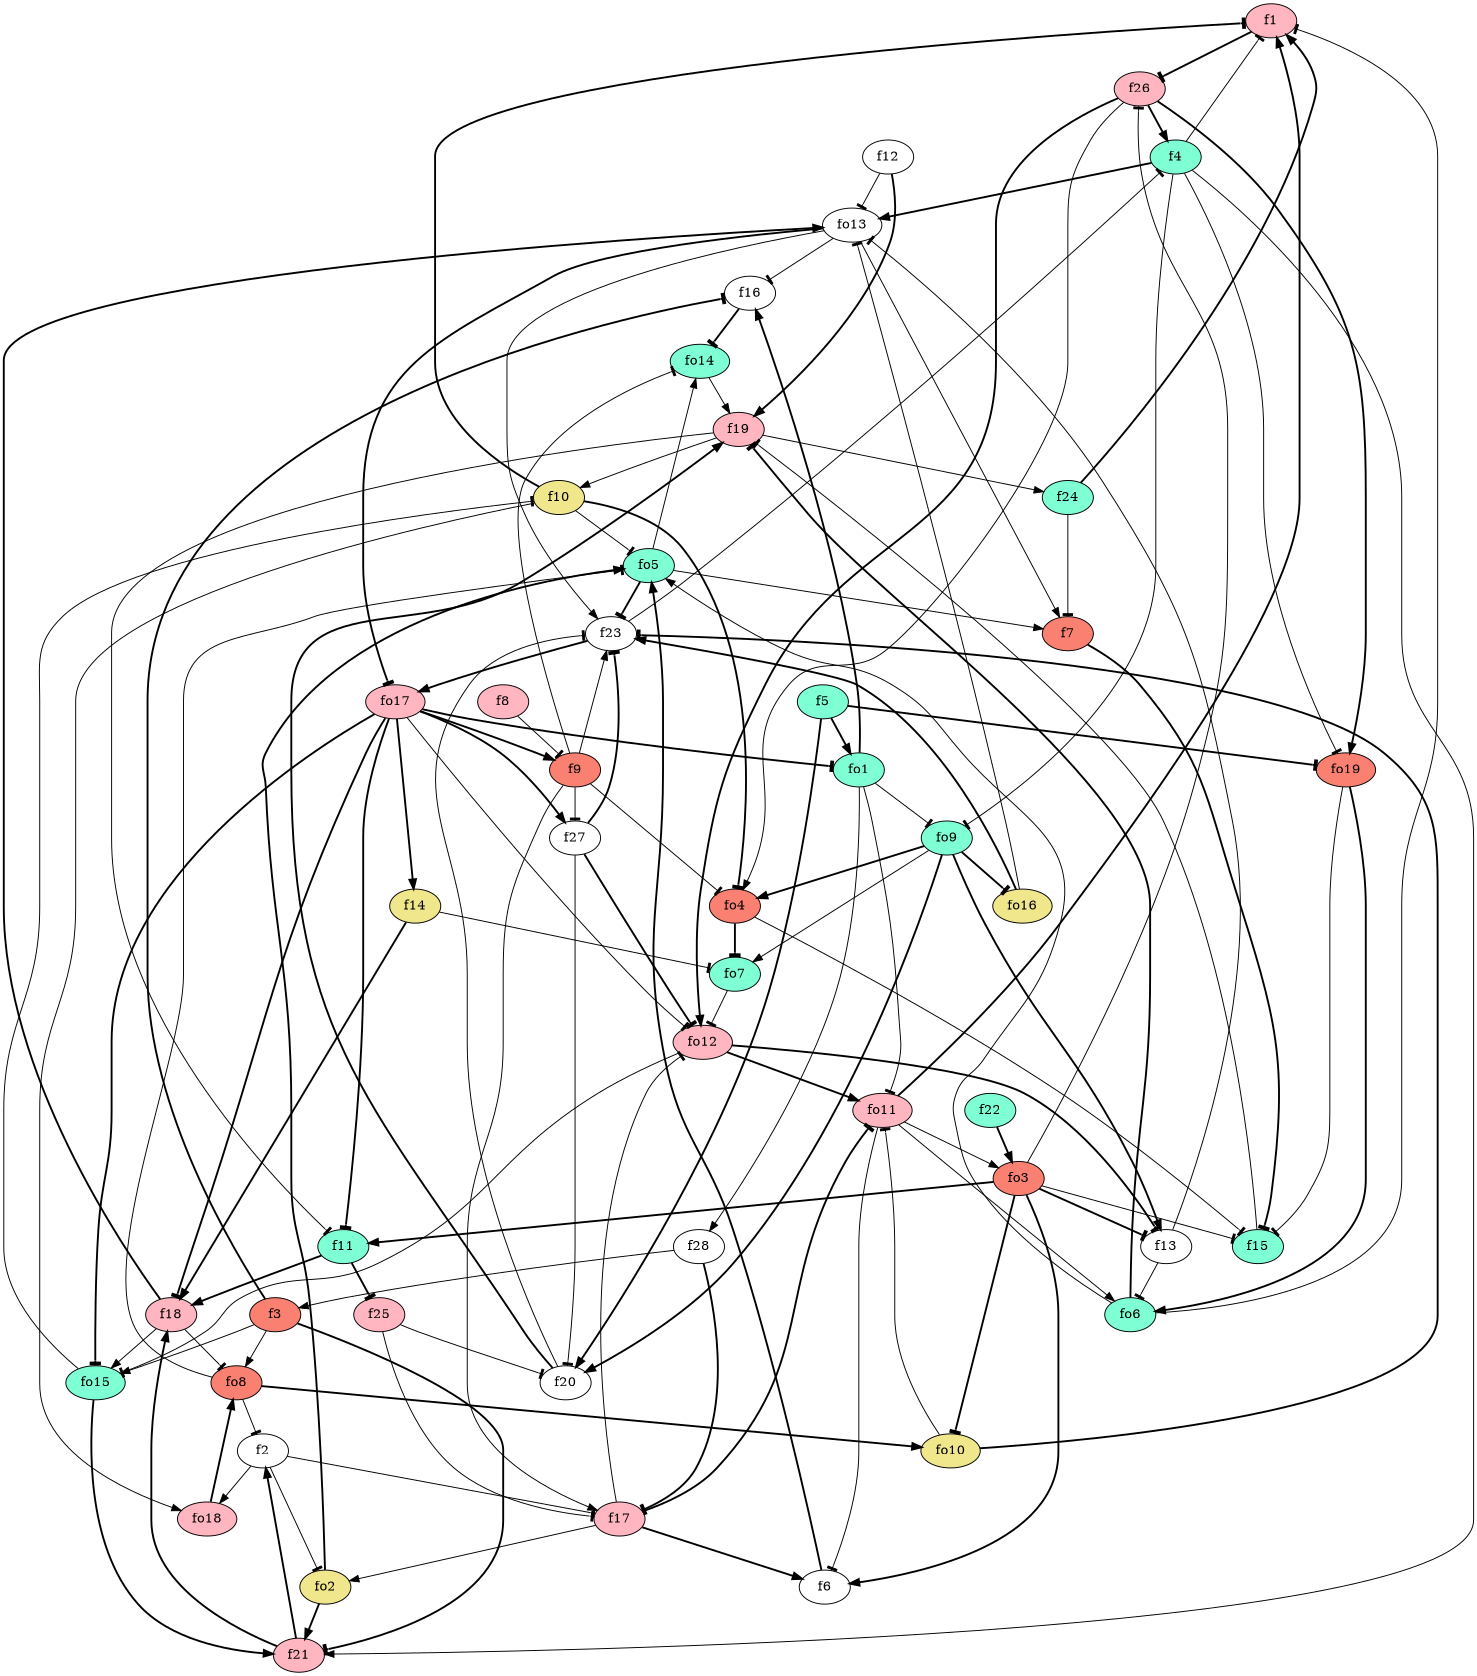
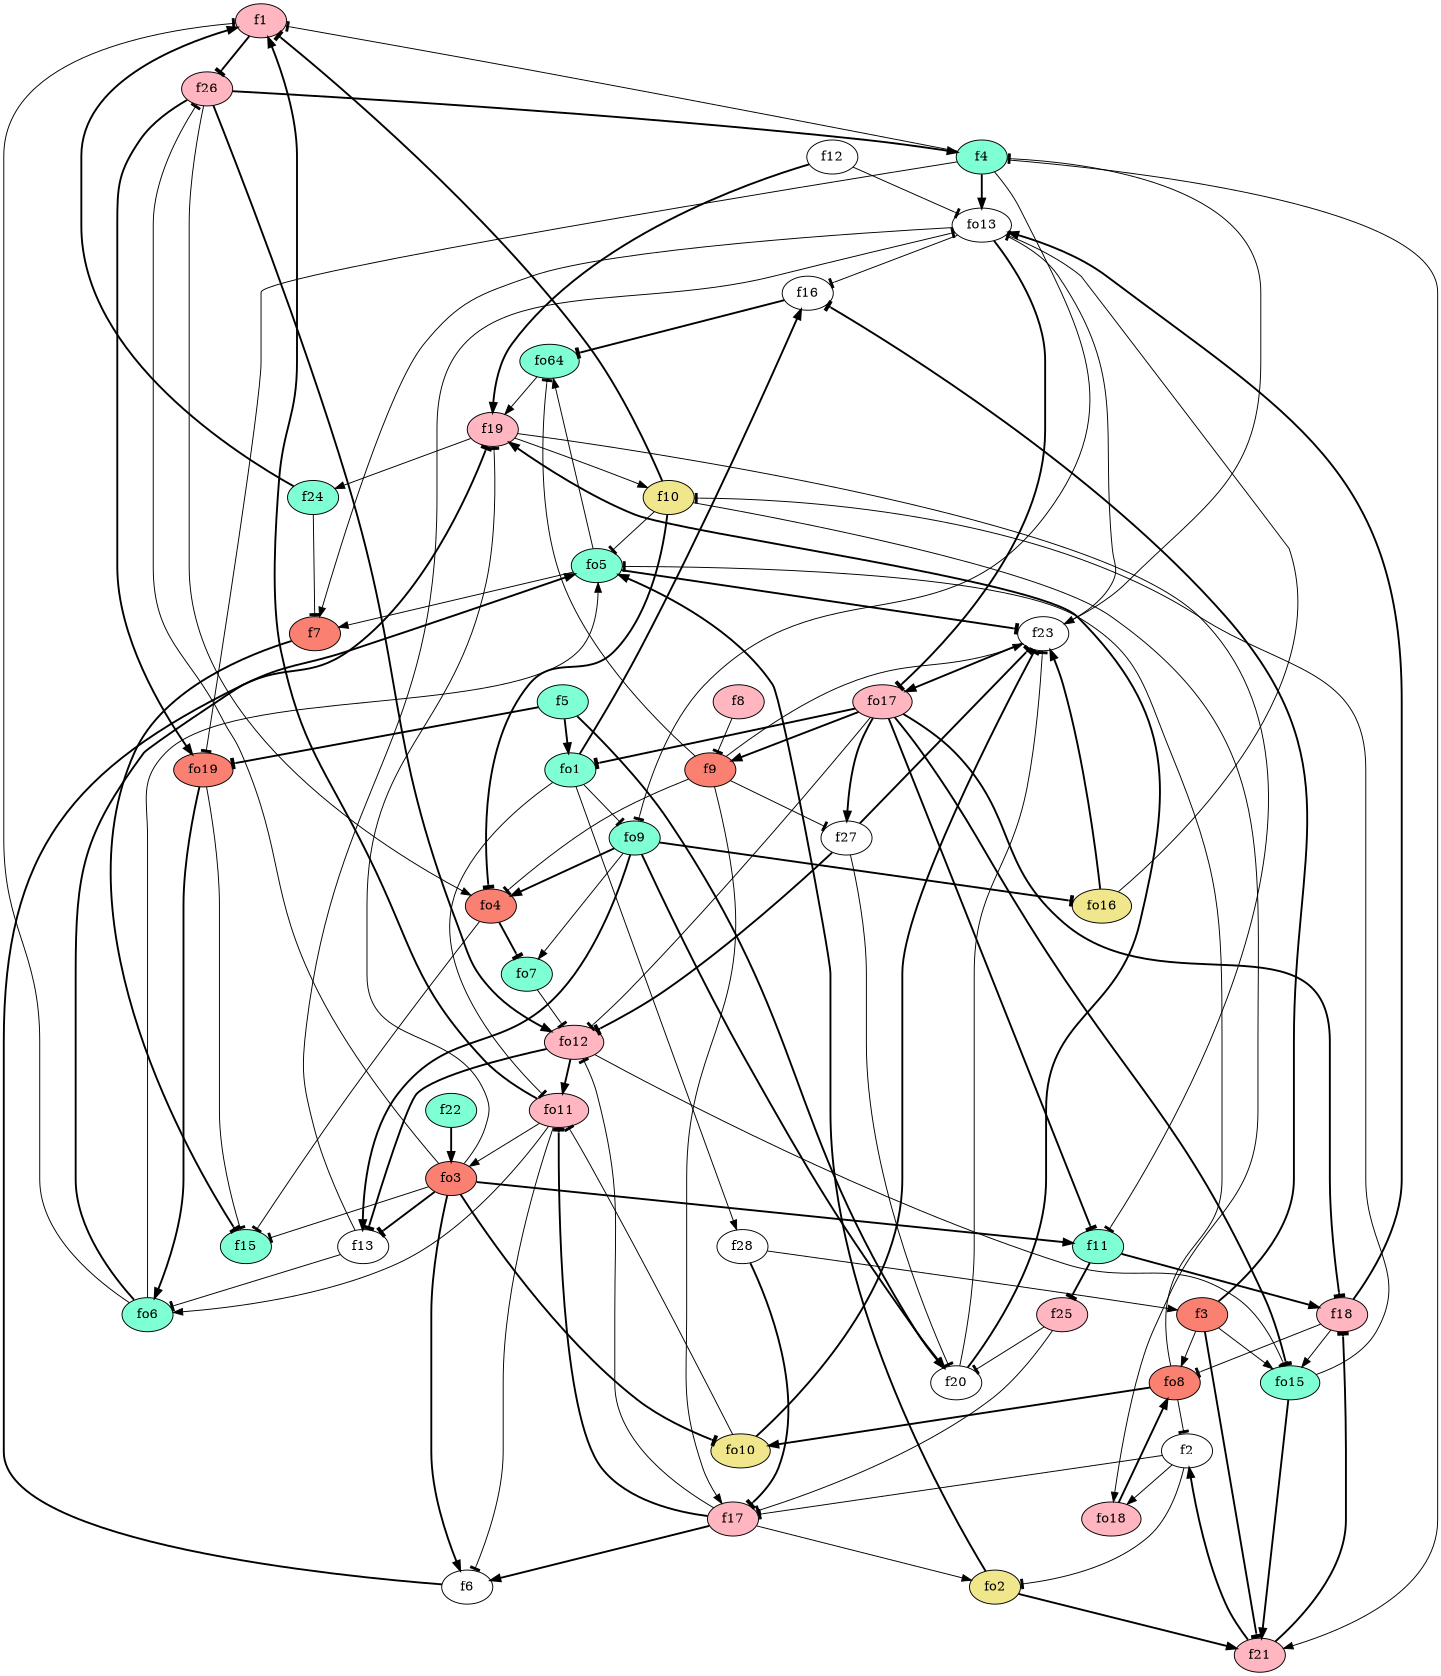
node "fo14": label "fo14" -> "fo64"
edge "f15" -> "f19": now "fo3" -> "f19"
node "f14": removed
edge "f21" -> "f18": arrowhead normal -> tee
